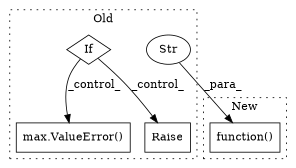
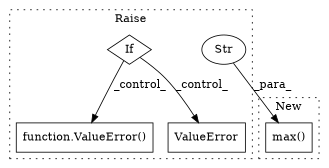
cluster "Old": label "Old" -> "Raise"
node "max.ValueError()": label "max.ValueError()" -> "function.ValueError()"
node "Raise": label "Raise" -> "ValueError"
node "function()": label "function()" -> "max()"
